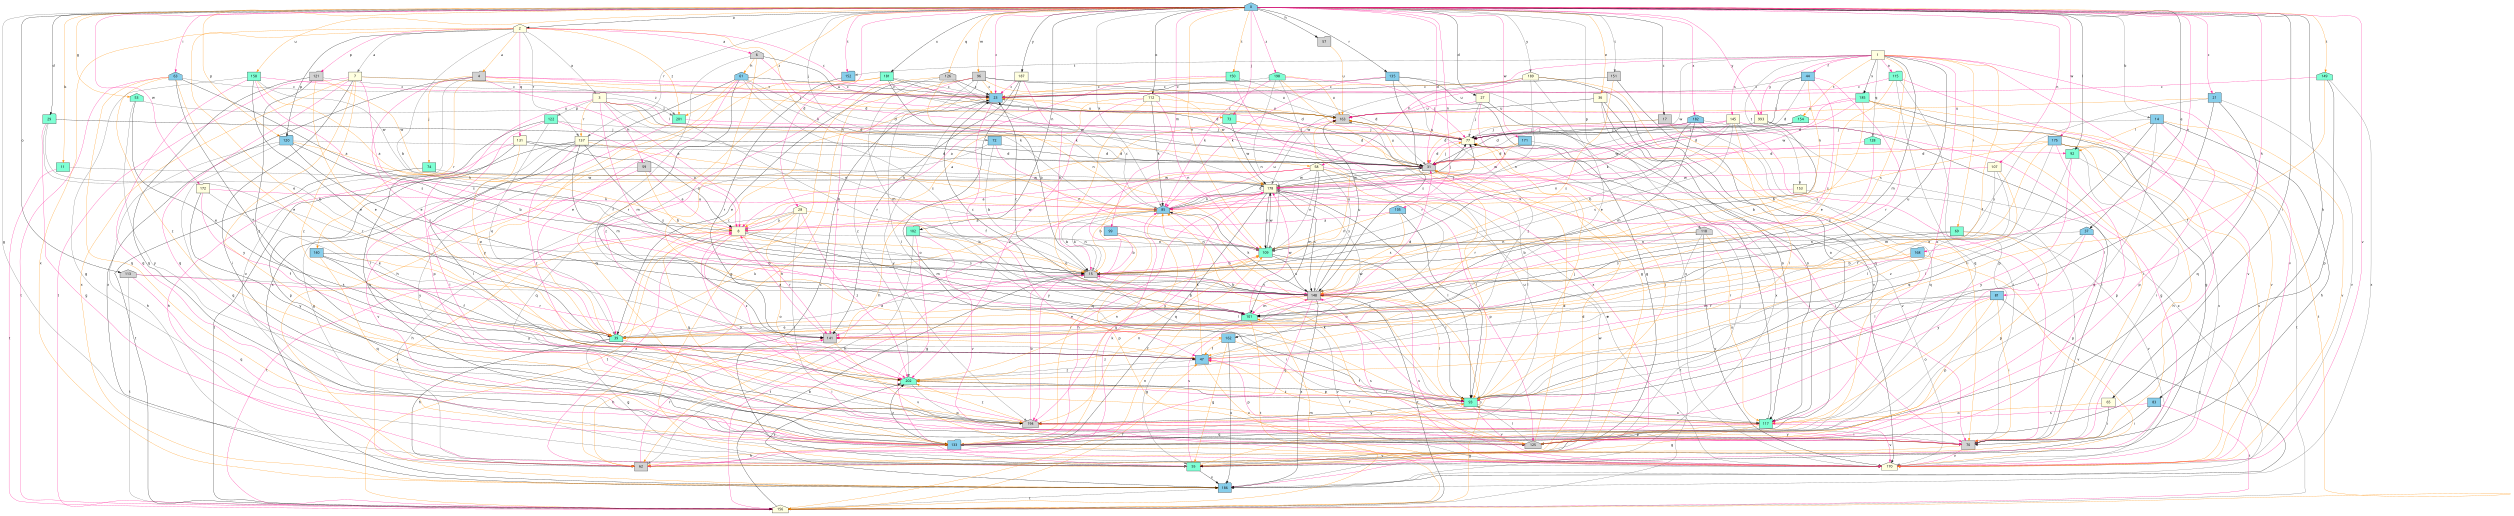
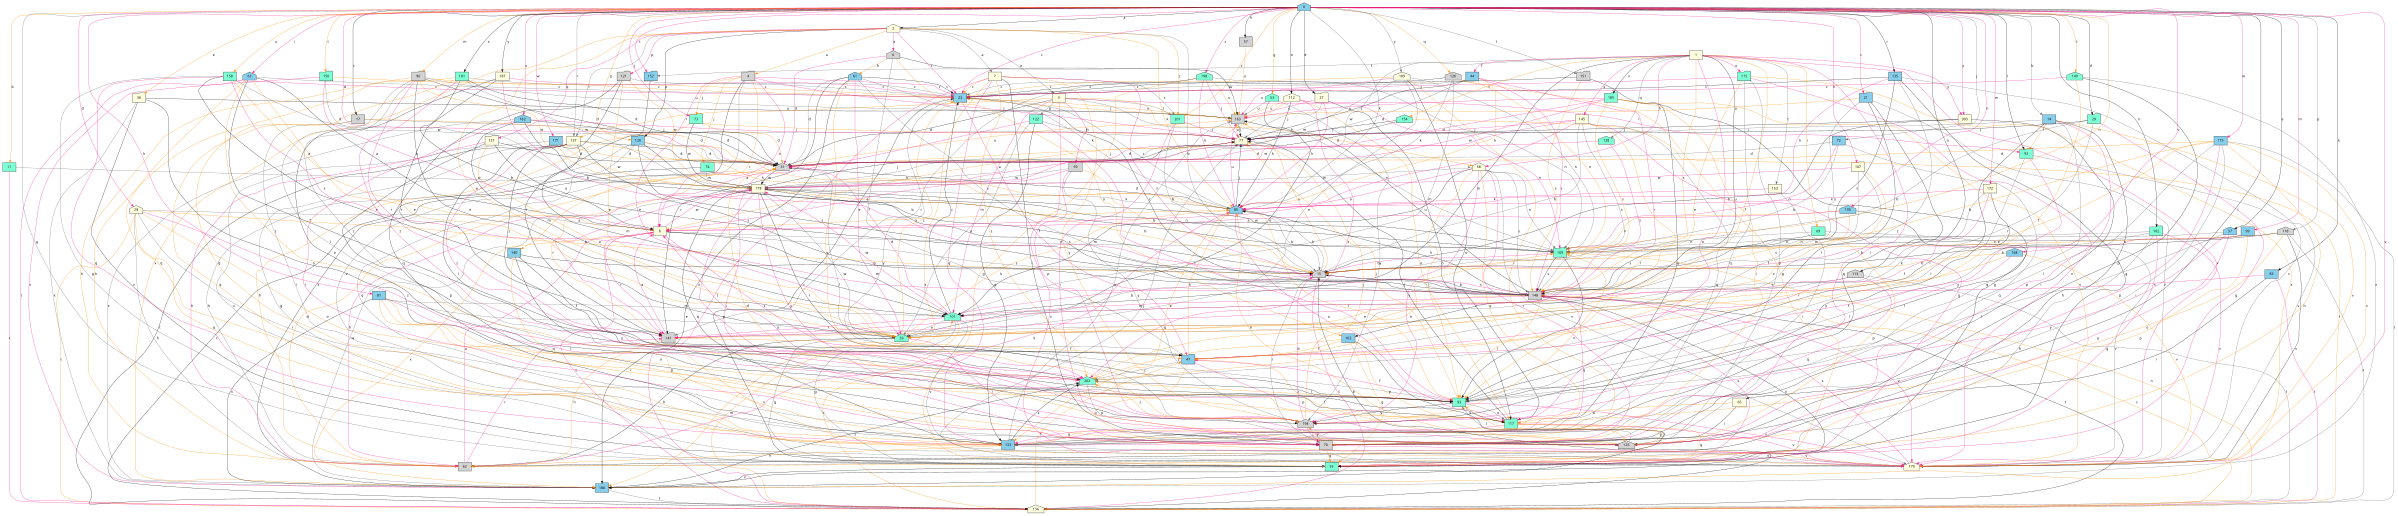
node "168": shape folder -> house
edge "83" -> "117": now "83" -> "148"
edge "115" -> "186": added, label "x"
